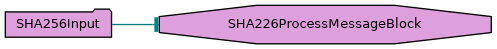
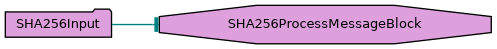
node "SHA226ProcessMessageBlock": label "SHA226ProcessMessageBlock" -> "SHA256ProcessMessageBlock"
